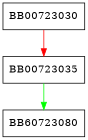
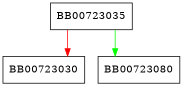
edge "BB00723030" -> "BB00723035": reversed
node "BB60723080": label "BB60723080" -> "BB00723080"
